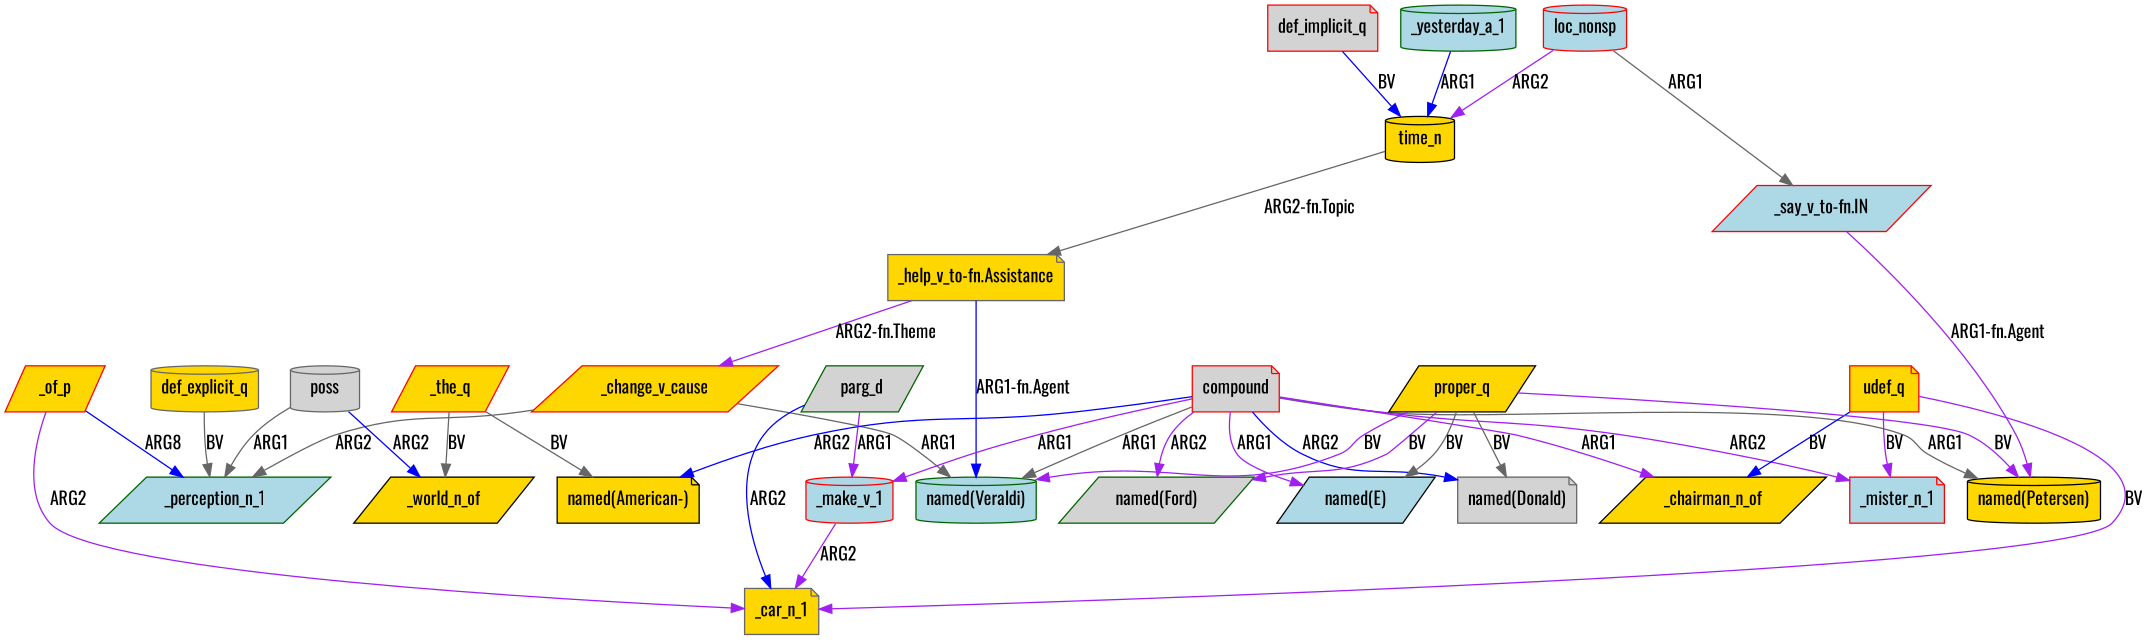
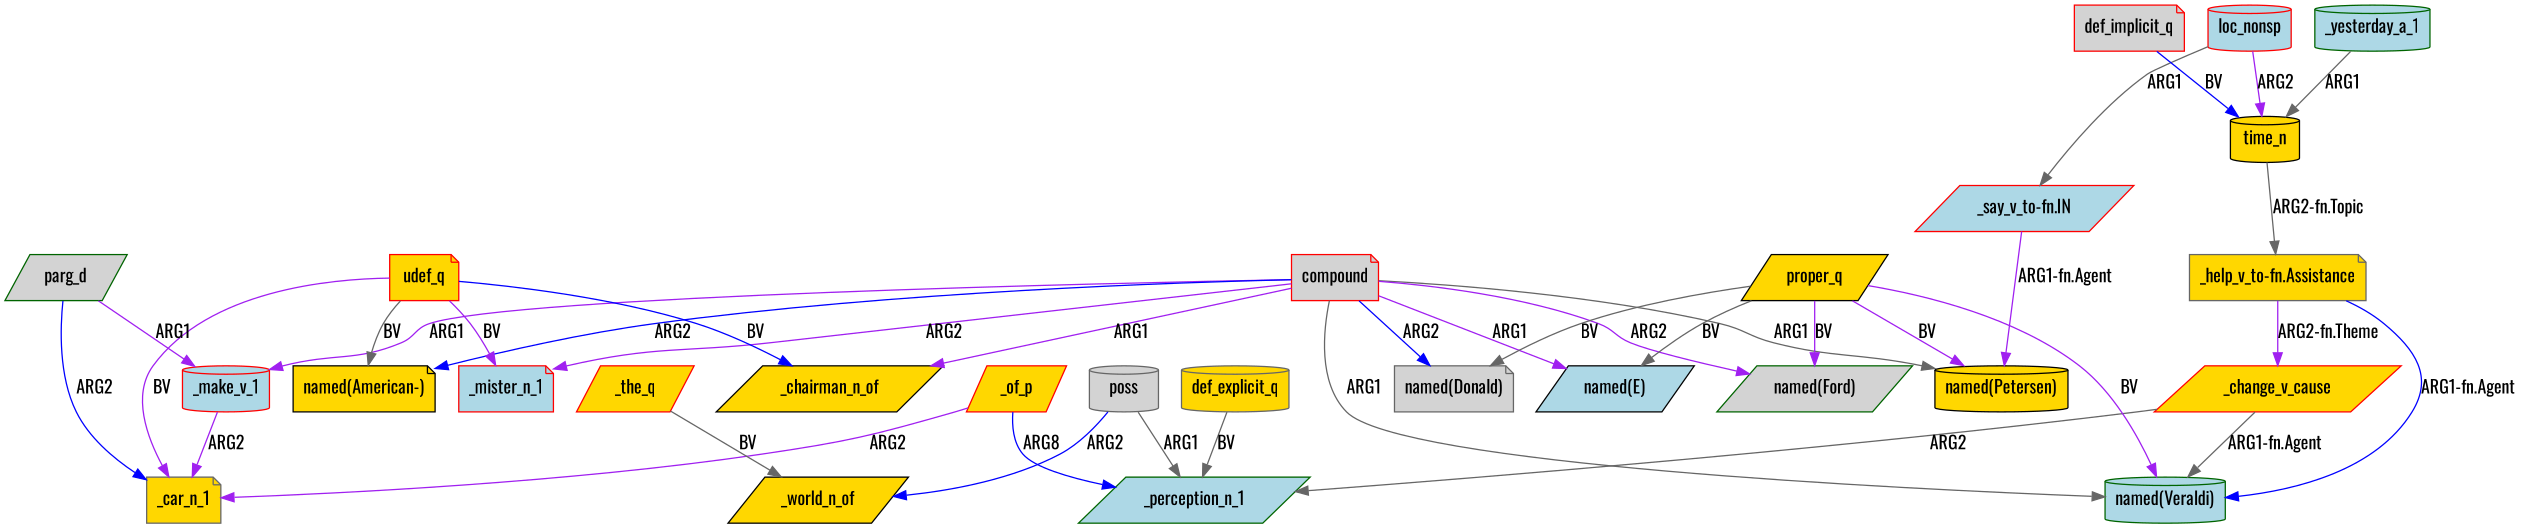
edge "_yesterday_a_1" -> "time_n": color blue -> gray40
edge "_the_q" -> "named(American-)": now "udef_q" -> "named(American-)"
edge "_change_v_cause" -> "named(Veraldi)": label "ARG1" -> "ARG1-fn.Agent"
